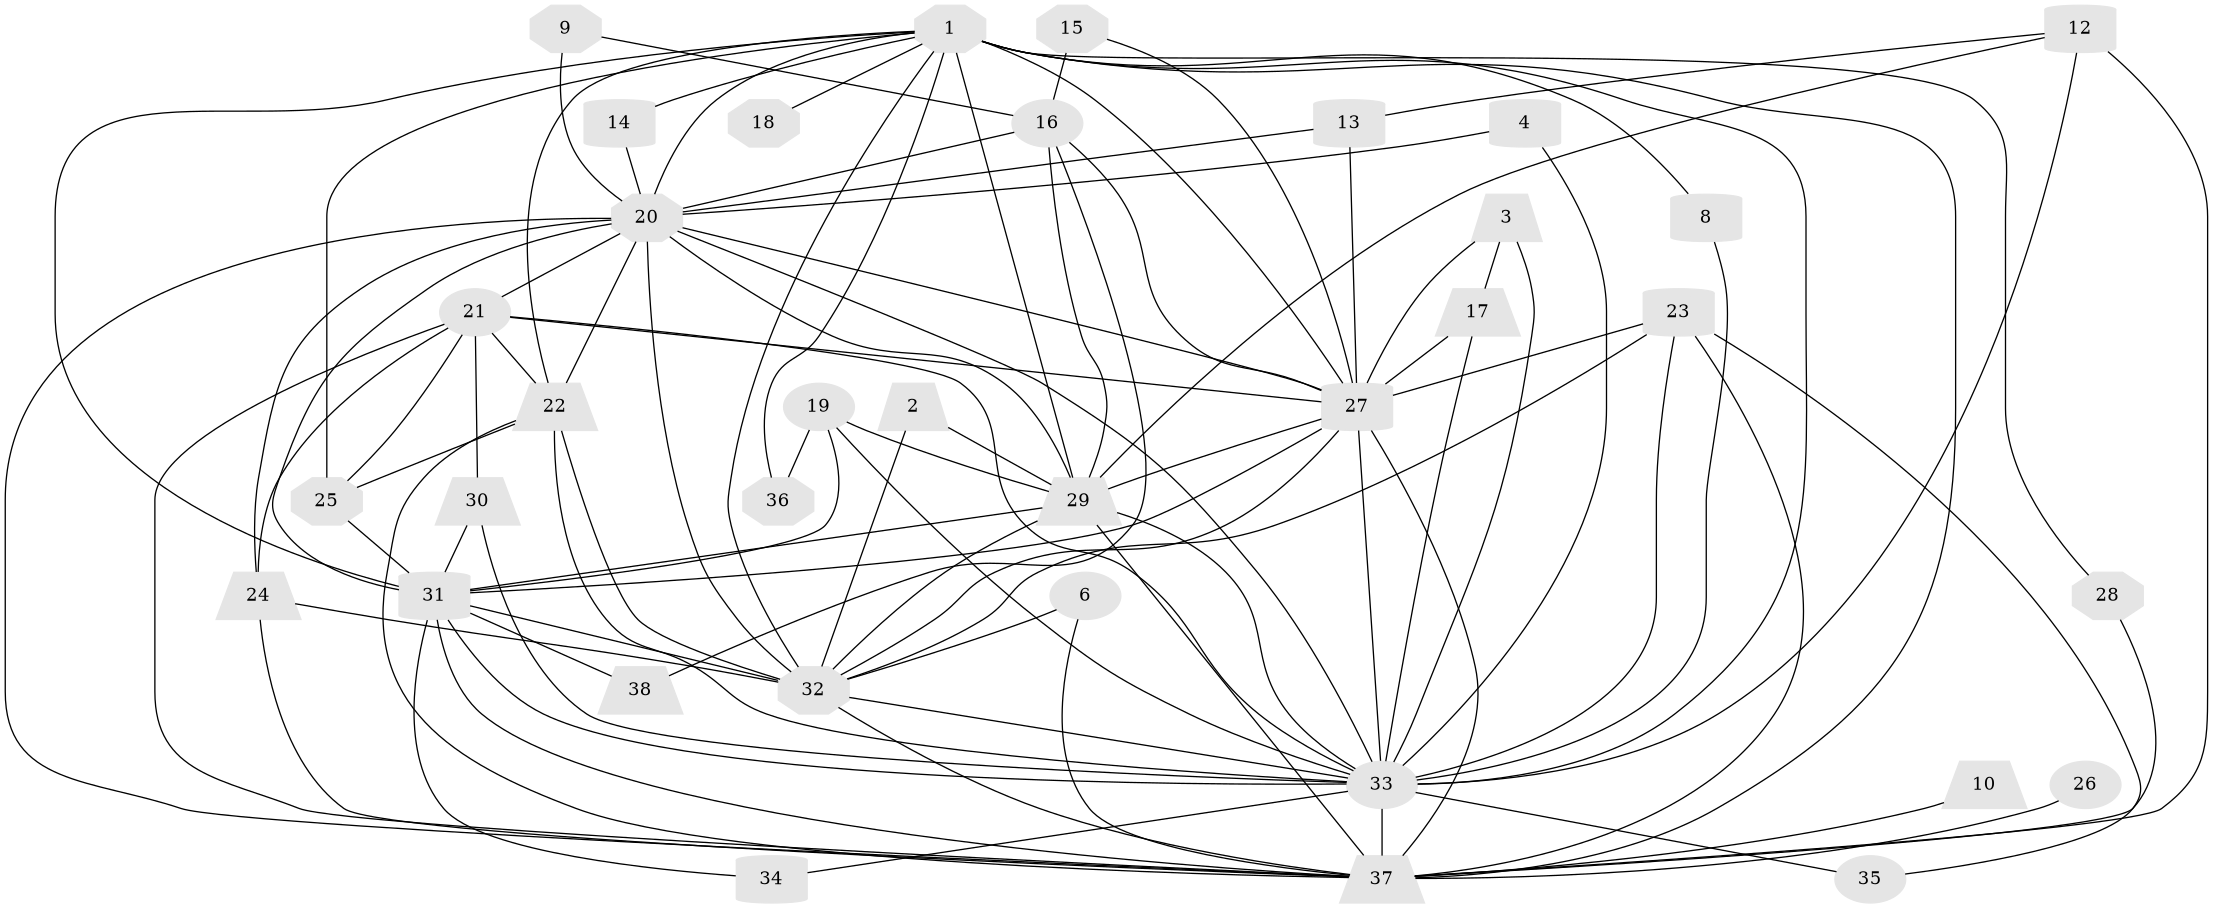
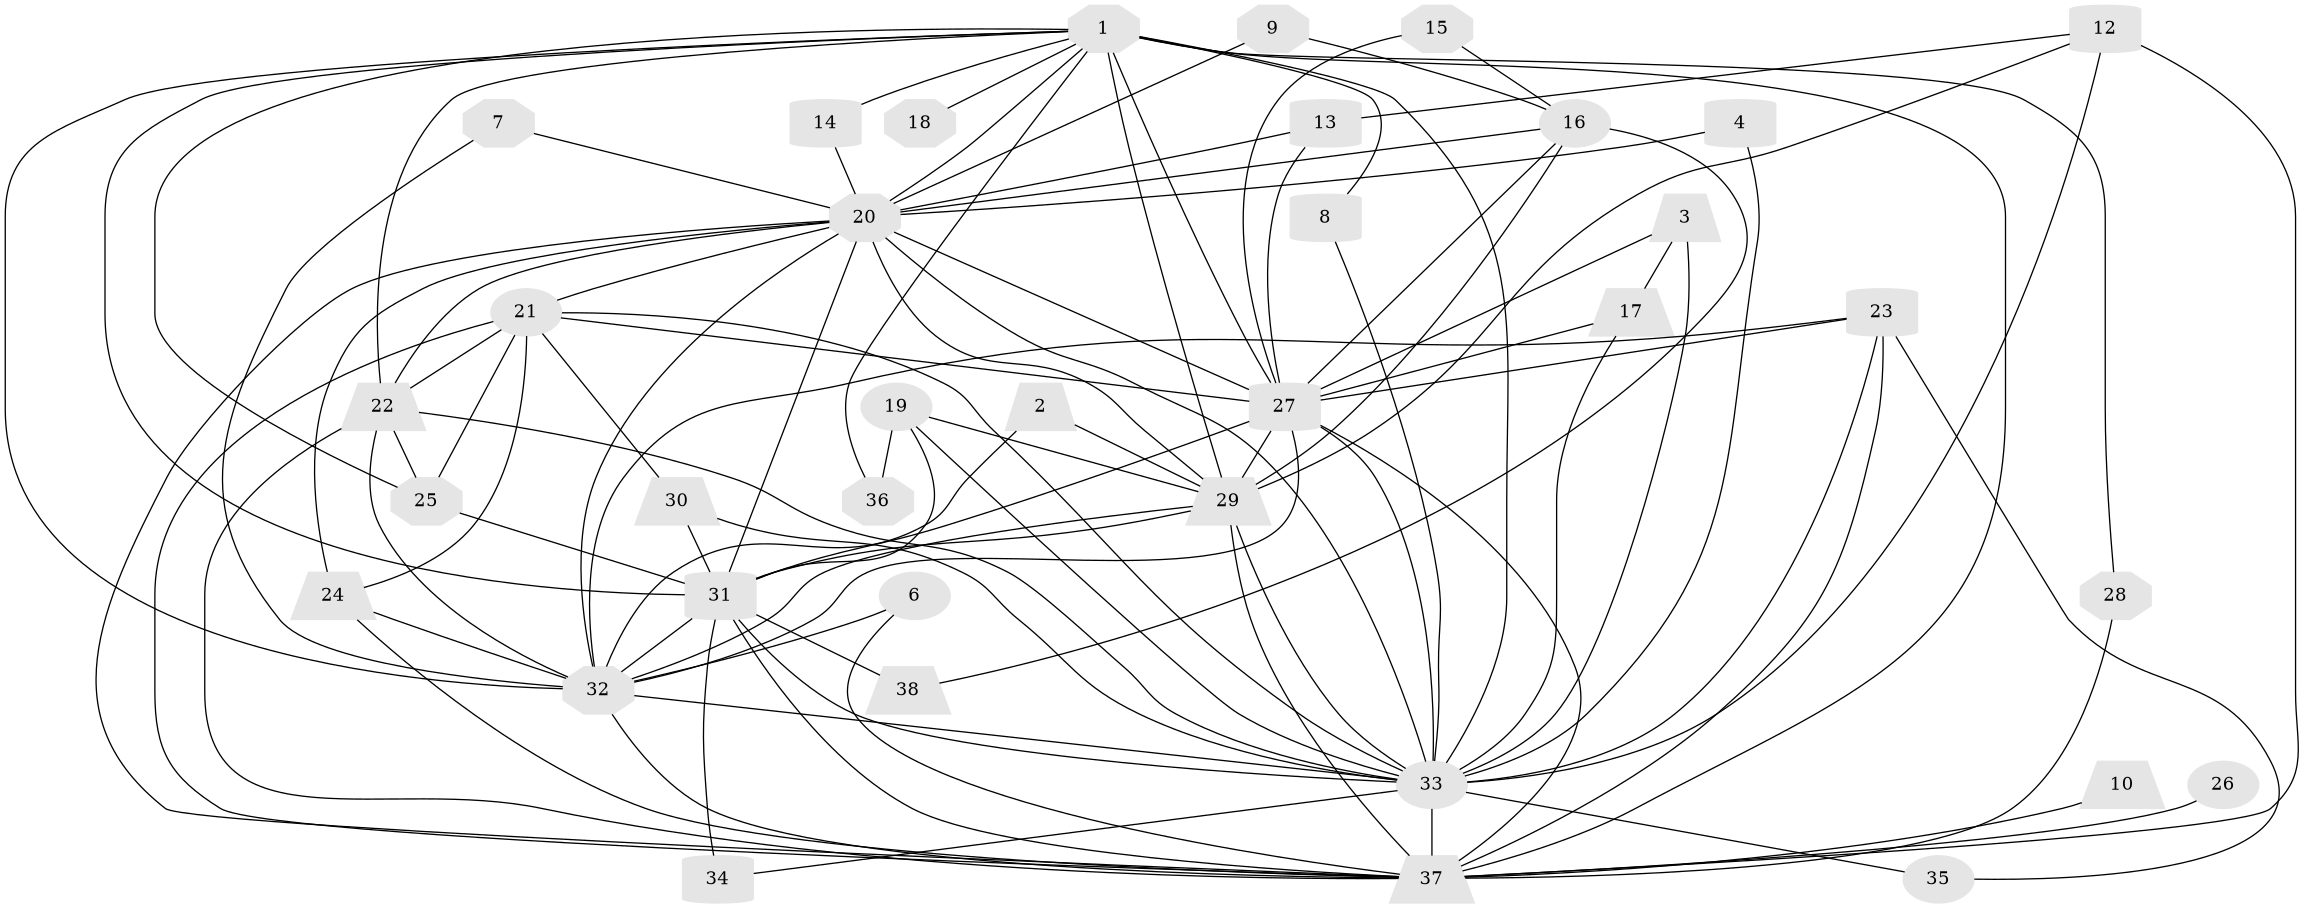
node "7": added
